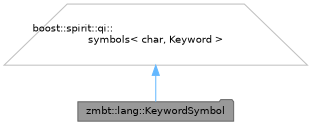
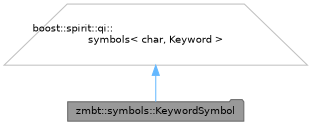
node "zmbt::lang::KeywordSymbol": label "zmbt::lang::KeywordSymbol" -> "zmbt::symbols::KeywordSymbol"
